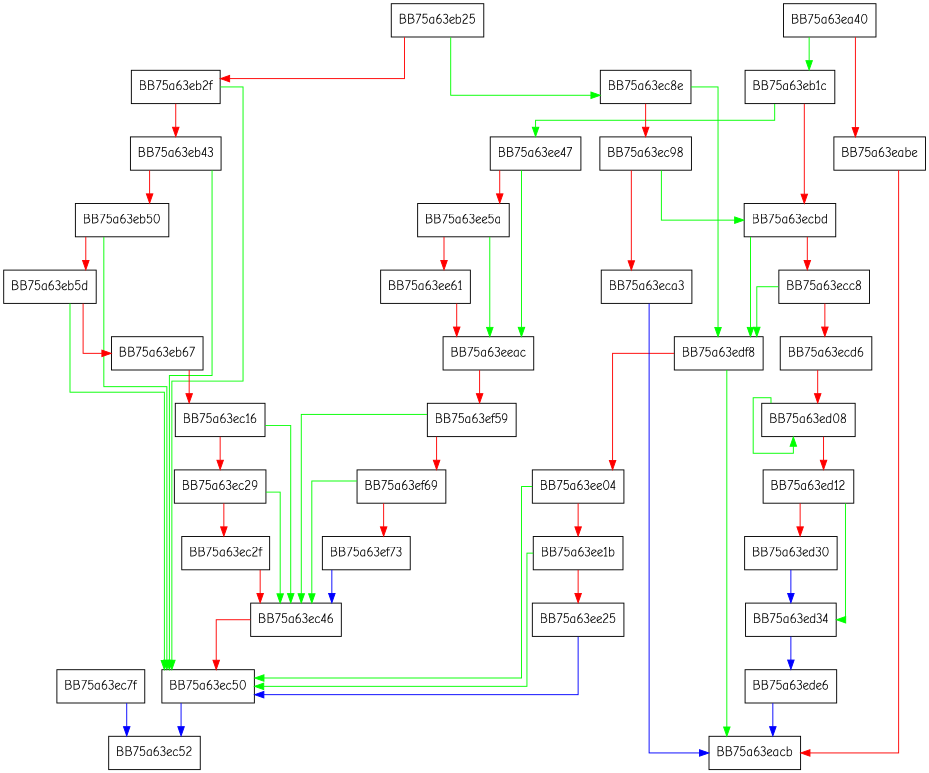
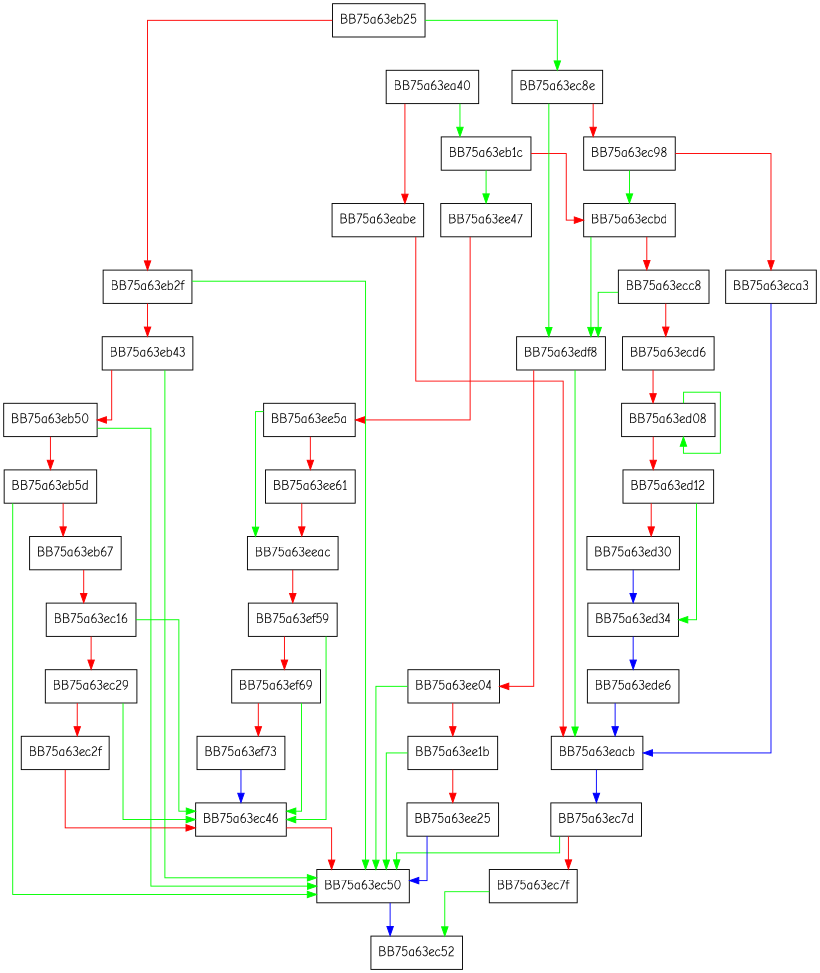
edge "BB75a63ee47" -> "BB75a63eeac": removed
edge "BB75a63ec7f" -> "BB75a63ec52": color blue -> green
node "BB75a63ec7d": added
